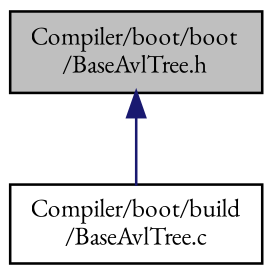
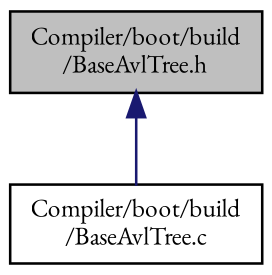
node "Compiler/boot/boot /BaseAvlTree.h": label "Compiler/boot/boot /BaseAvlTree.h" -> "Compiler/boot/build /BaseAvlTree.h"
